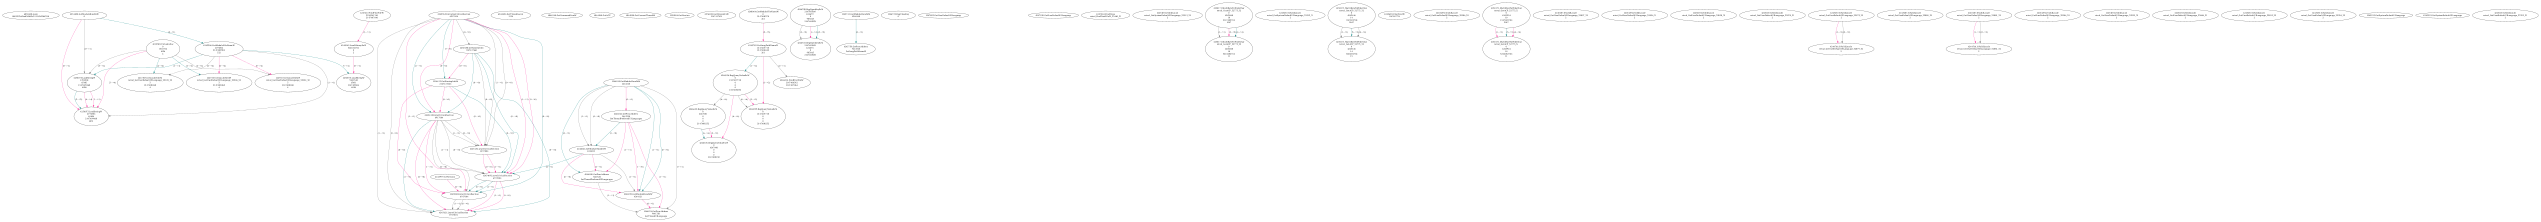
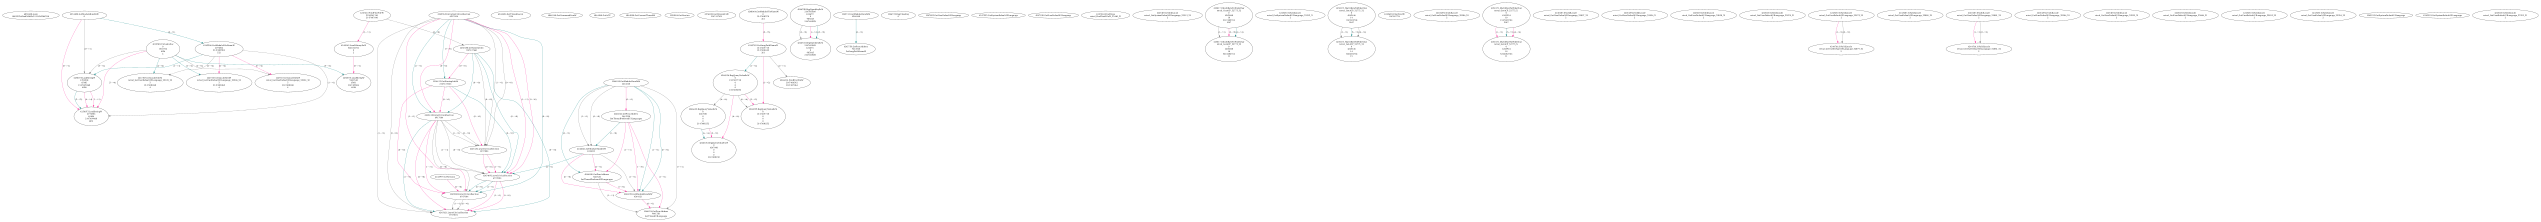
node "4247923.GetSystemDefaultUILanguage": added
edge "4243965.InitializeCriticalSection 6917004" -> "4250188.GetSystemInfo 2147417660": now "4247247.FindFirstFileW 3224341740 2147407640" -> "4250188.GetSystemInfo 2147417660"
edge "4243306.GetModuleFileNameW 4194304 2147408904 522" -> "4250073.LoadStringW 9441340 65485 2147409468 4096": now "4215383.VirtualAlloc 0 1310704 4096 4" -> "4250073.LoadStringW 9441340 65485 2147409468 4096"
edge "4244050.GetProcAddress 9441320 SetThreadPreferredUILanguages" -> "4244070.GetModuleHandleW 4244120": added, label "(1-->0)"
